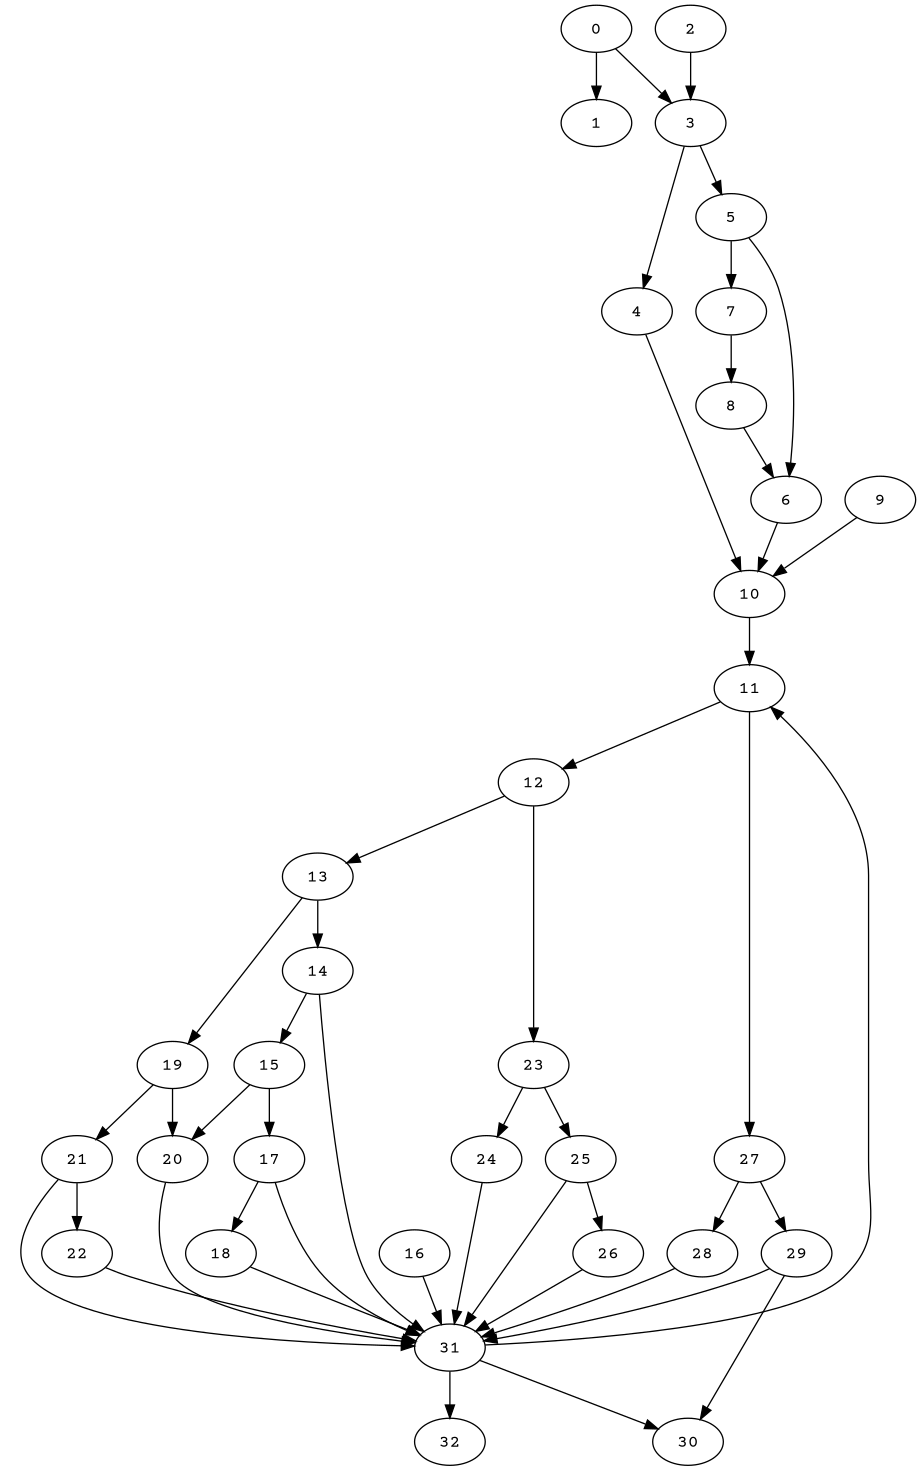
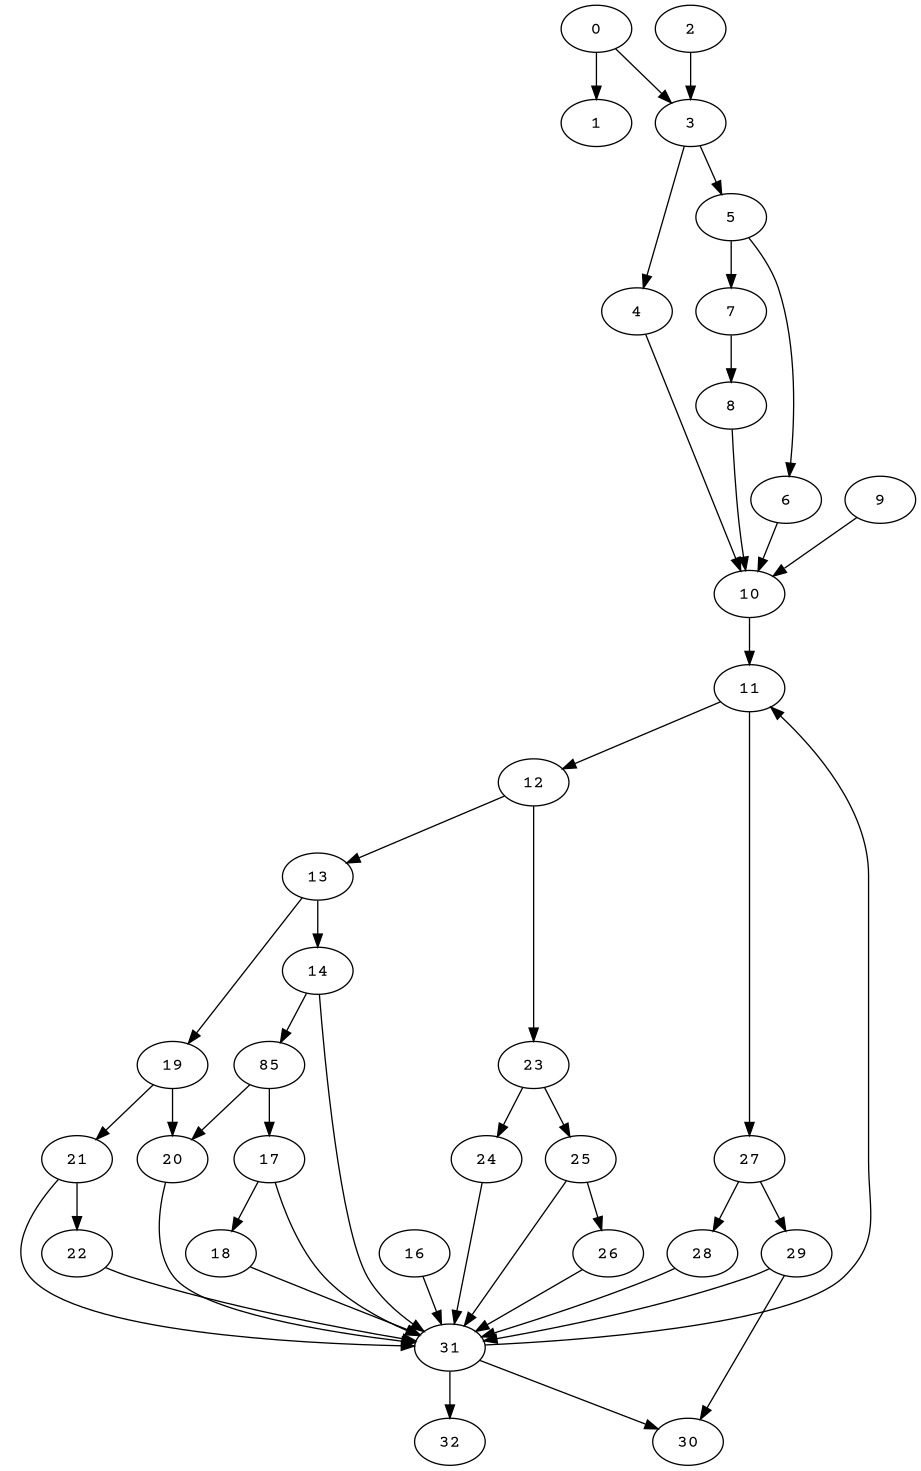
edge "8" -> "6": now "8" -> "10"
node "15": label "15" -> "85"
